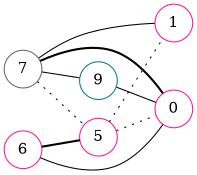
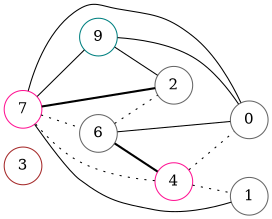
node "1": color deeppink -> gray40
edge "7" -- "0": style bold -> solid
node "7": color gray40 -> deeppink
node "2": added
node "0": color deeppink -> gray40
edge "7" -- "6": added
node "5": label "5" -> "4"
node "6": color deeppink -> gray40
node "3": added
